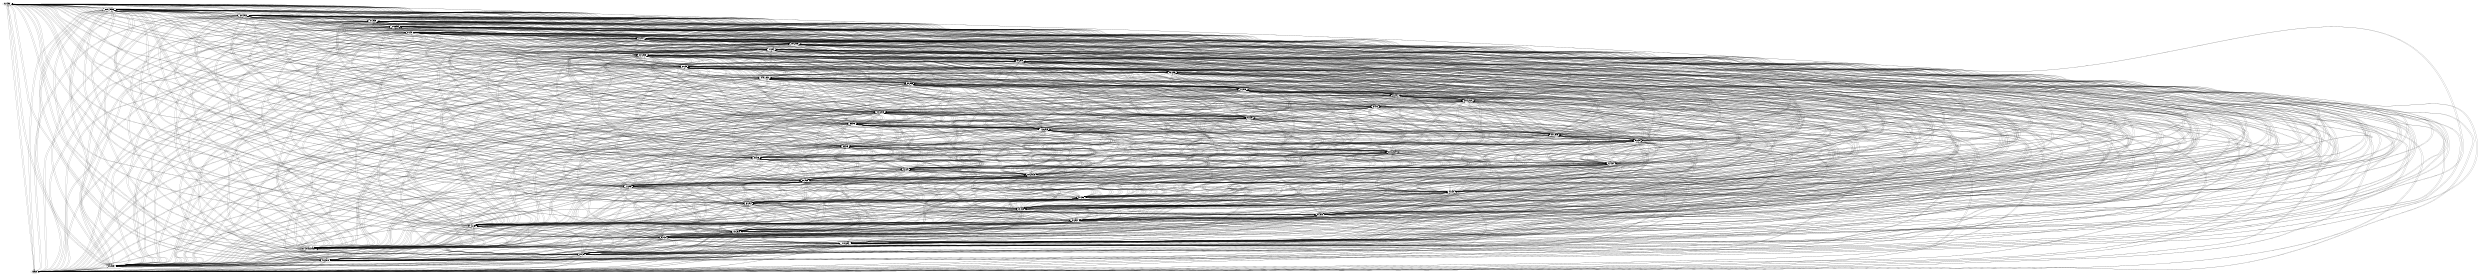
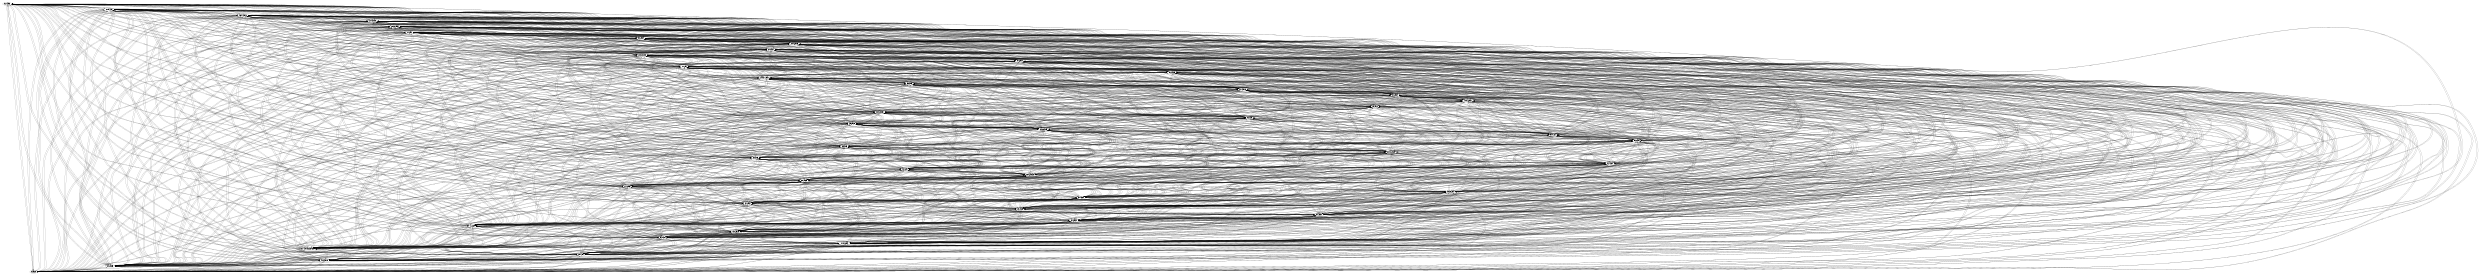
node "pst.sbj.4-finjasjô": label "pst.sbj.4-finjasjô" -> "pst.sbj.4-sbj"
node "cond.1-finirE": label "cond.1-finirE" -> "cond.1-prs"
node "sbjv.2-fini": label "sbjv.2-fini" -> "finirjE.2-fini"
